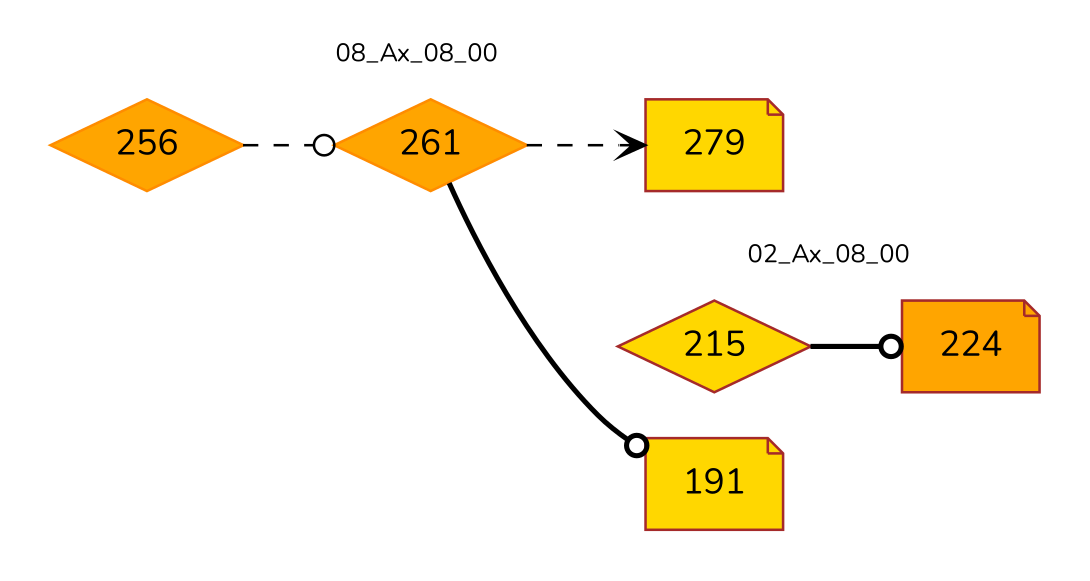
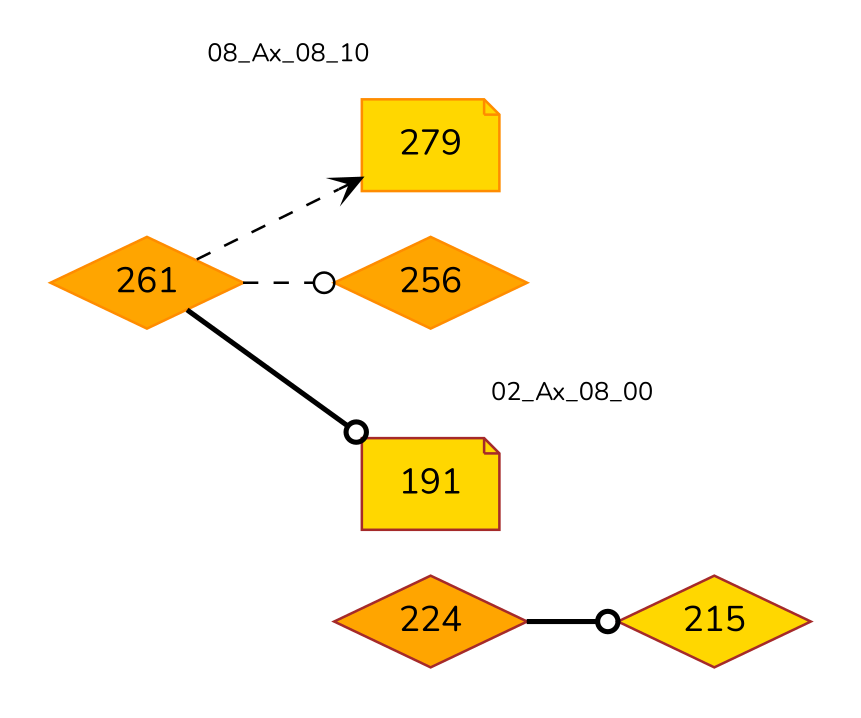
cluster "08_Ax_08_00": label "08_Ax_08_00" -> "08_Ax_08_10"
edge "256" -> "261": reversed
node "279": color brown -> darkorange
edge "215" -> "224": reversed
node "224": shape note -> diamond
